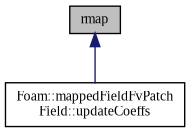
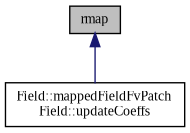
node "Foam::mappedFieldFvPatch Field::updateCoeffs": label "Foam::mappedFieldFvPatch Field::updateCoeffs" -> "Field::mappedFieldFvPatch Field::updateCoeffs"
